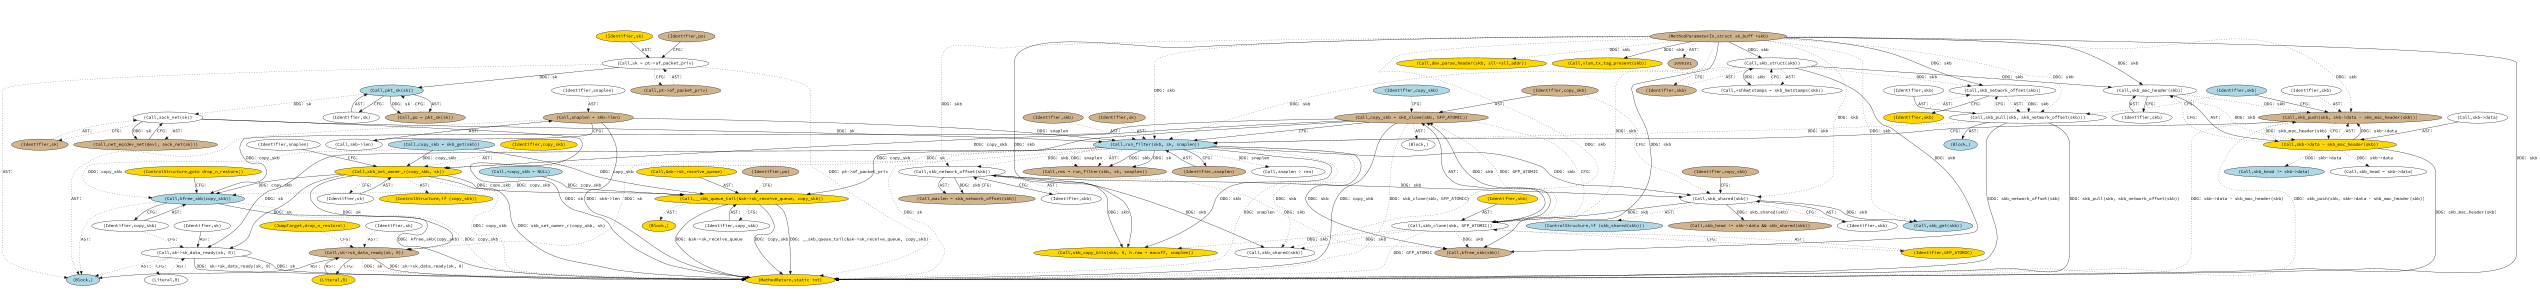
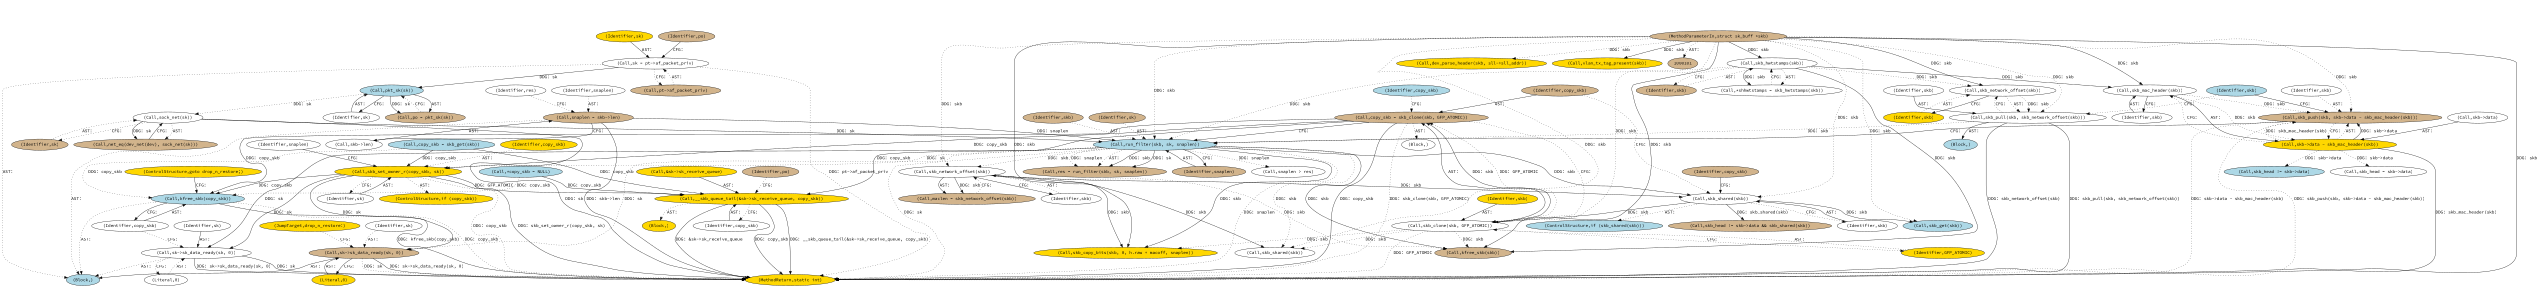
node "(Call,skb_struct(skb))": label "(Call,skb_struct(skb))" -> "(Call,skb_hwtstamps(skb))"
node "(Identifier,res)": added
edge "(Call,skb_set_owner_r(copy_skb, sk))" -> "(Call,__skb_queue_tail(&sk->sk_receive_queue, copy_skb))": label "DDG: copy_skb" -> "DDG: GFP_ATOMIC"
